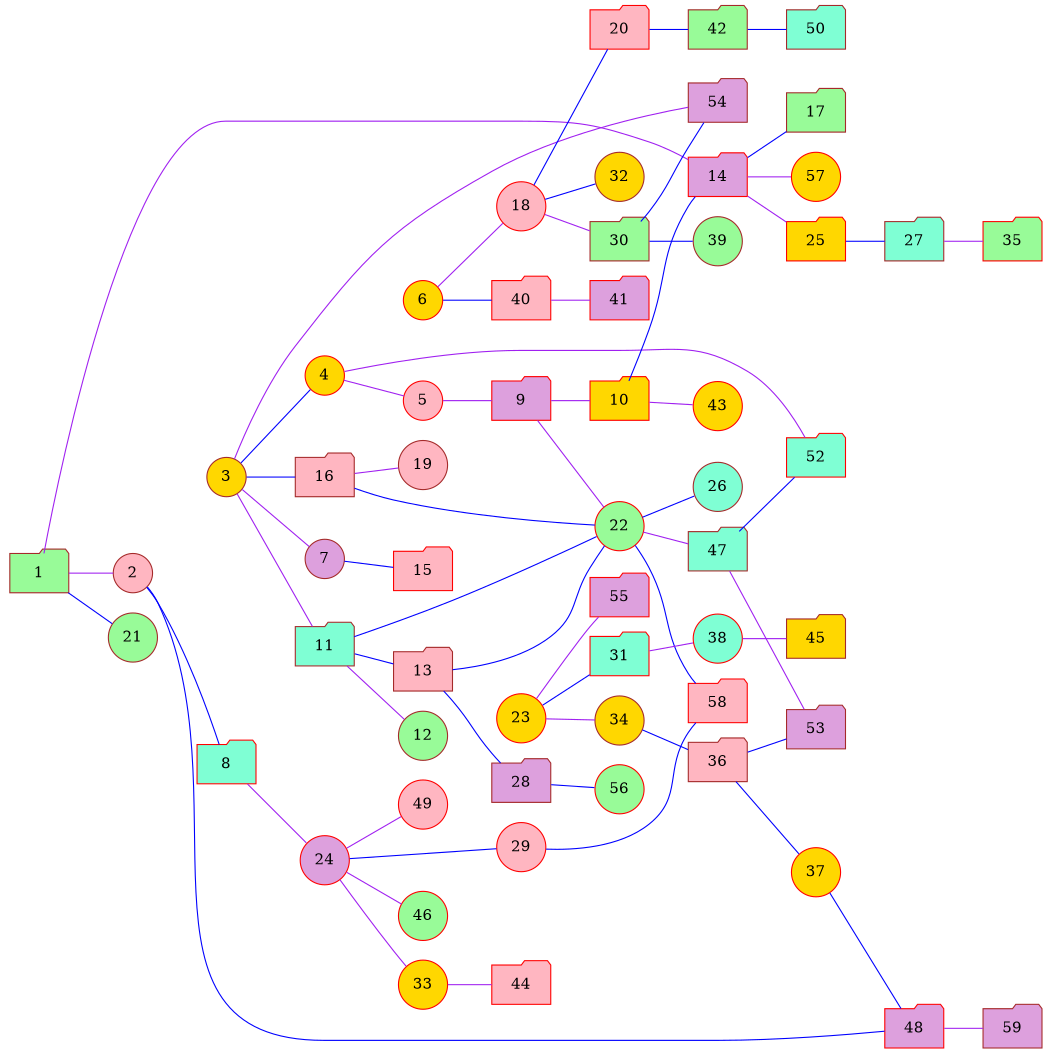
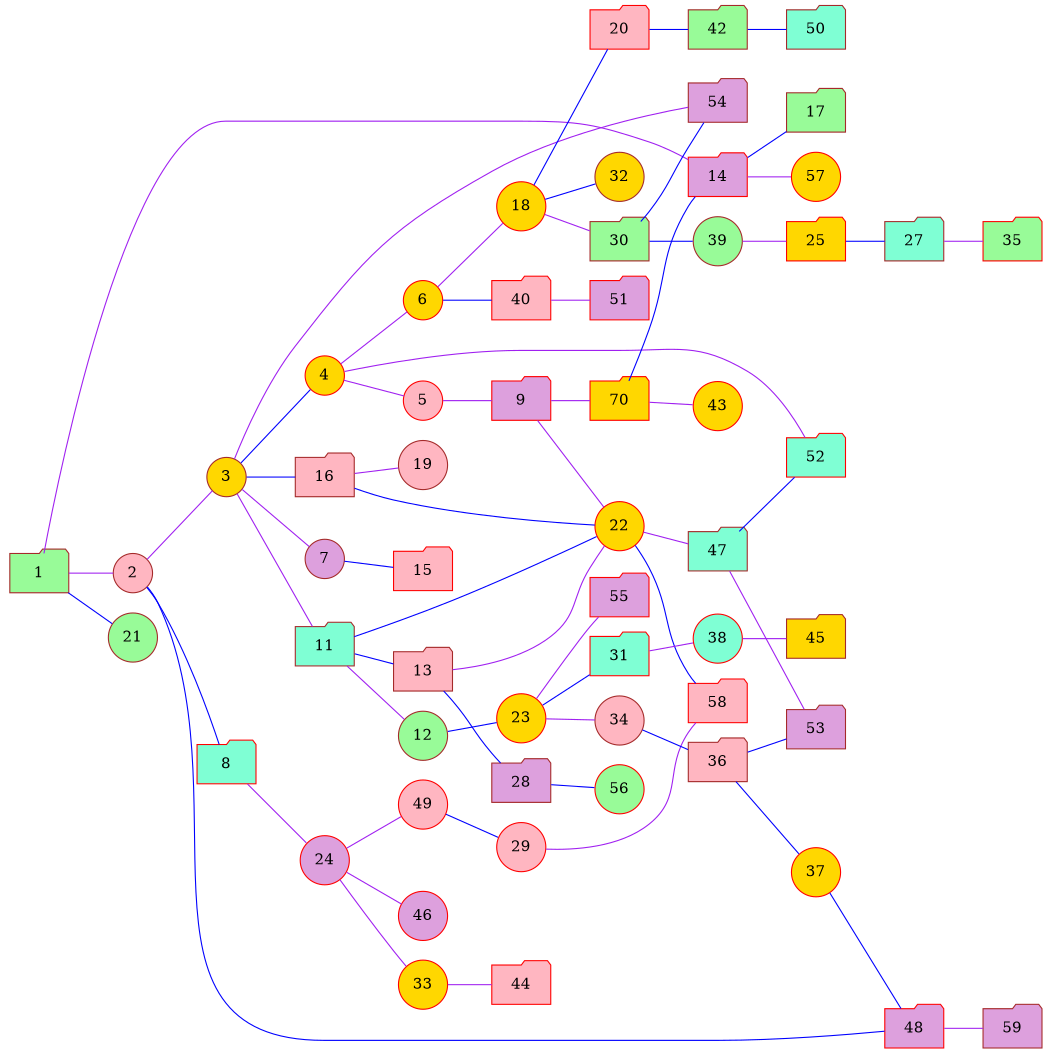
node "18": fillcolor lightpink -> gold
edge "14" -- "25": now "39" -- "25"
node "41": label "41" -> "51"
edge "6" -- "4": added
node "10": label "10" -> "70"
node "26": removed
edge "3" -- "2": added
node "22": fillcolor palegreen -> gold
edge "22" -- "13": color blue -> purple
node "34": fillcolor gold -> lightpink
edge "23" -- "12": added
edge "58" -- "29": color blue -> purple
edge "29" -- "24": now "29" -- "49"
node "46": fillcolor palegreen -> plum
